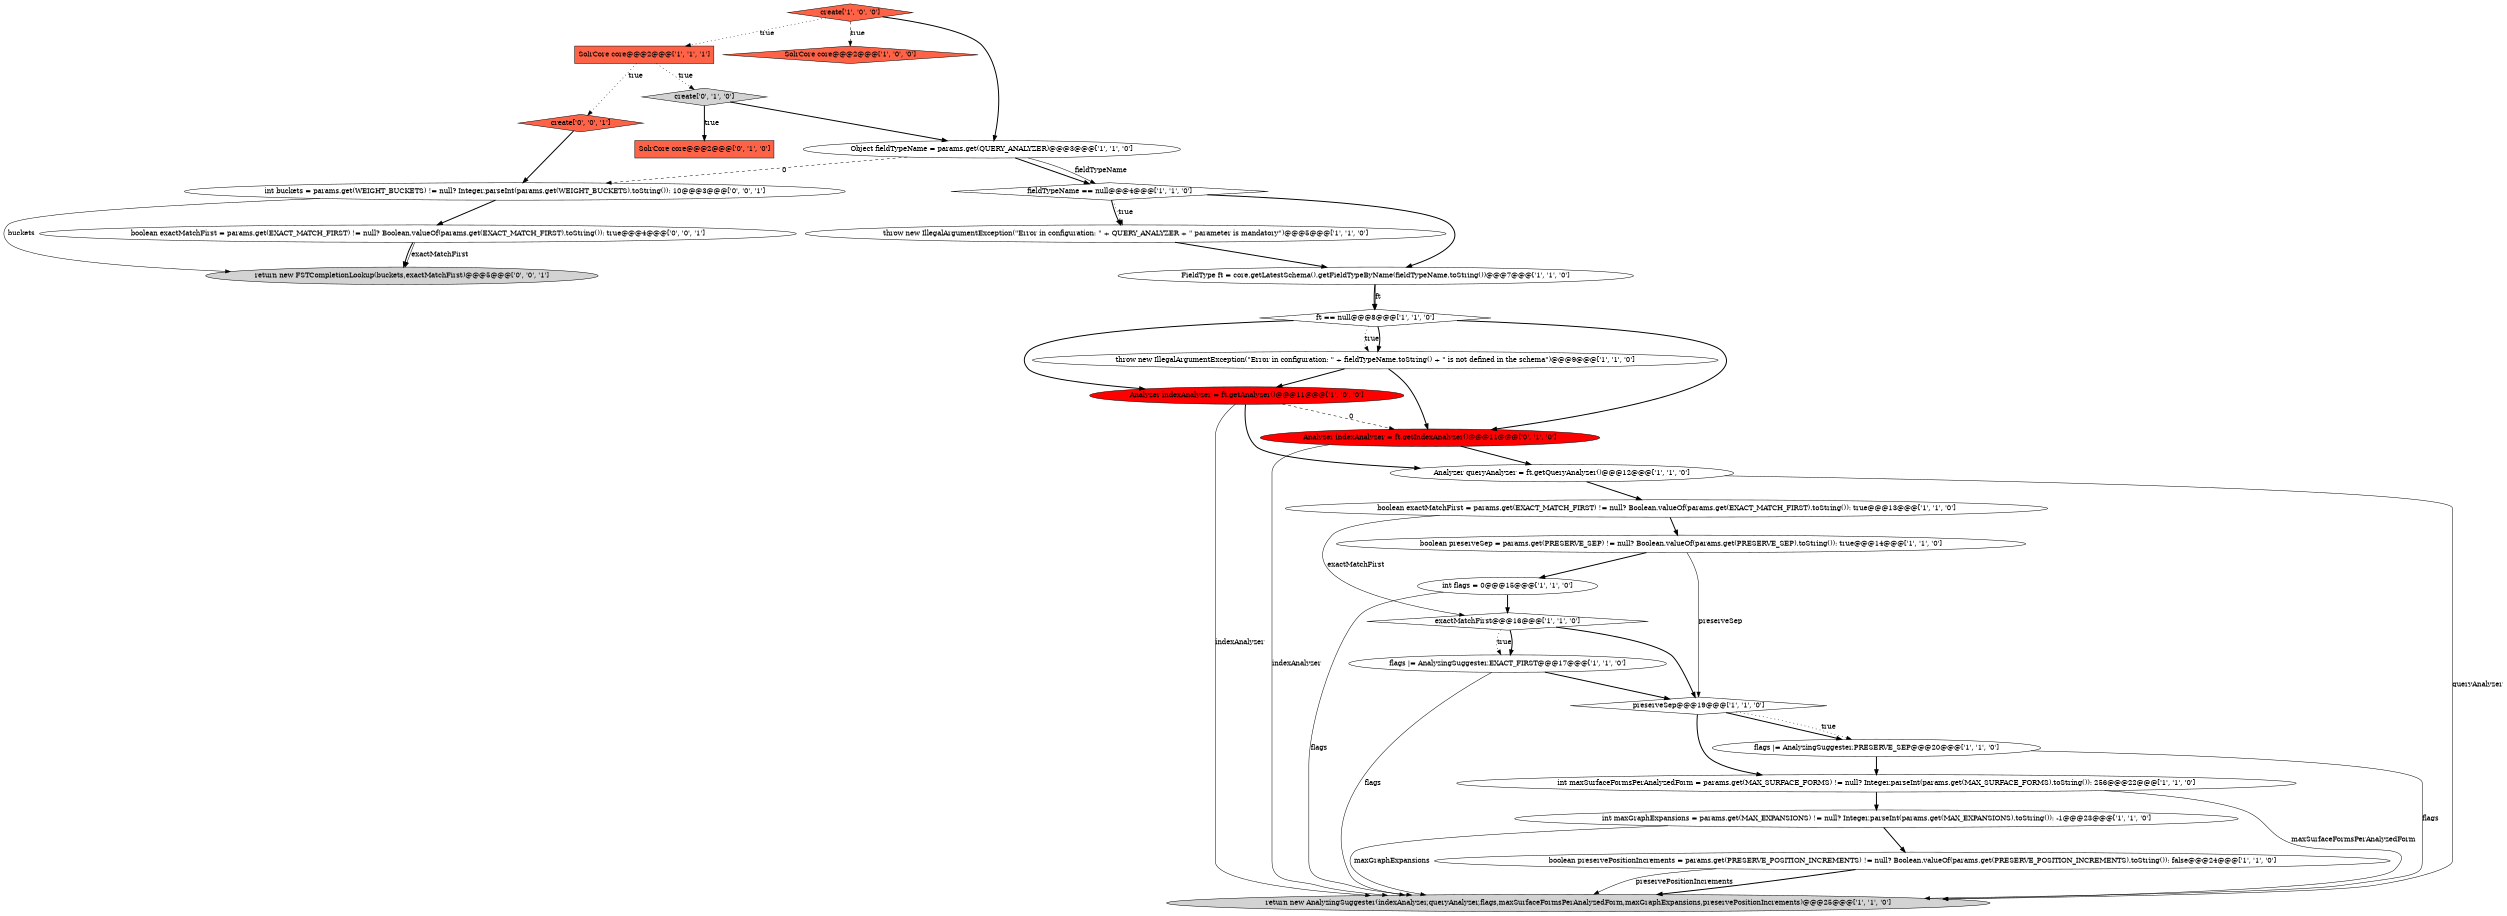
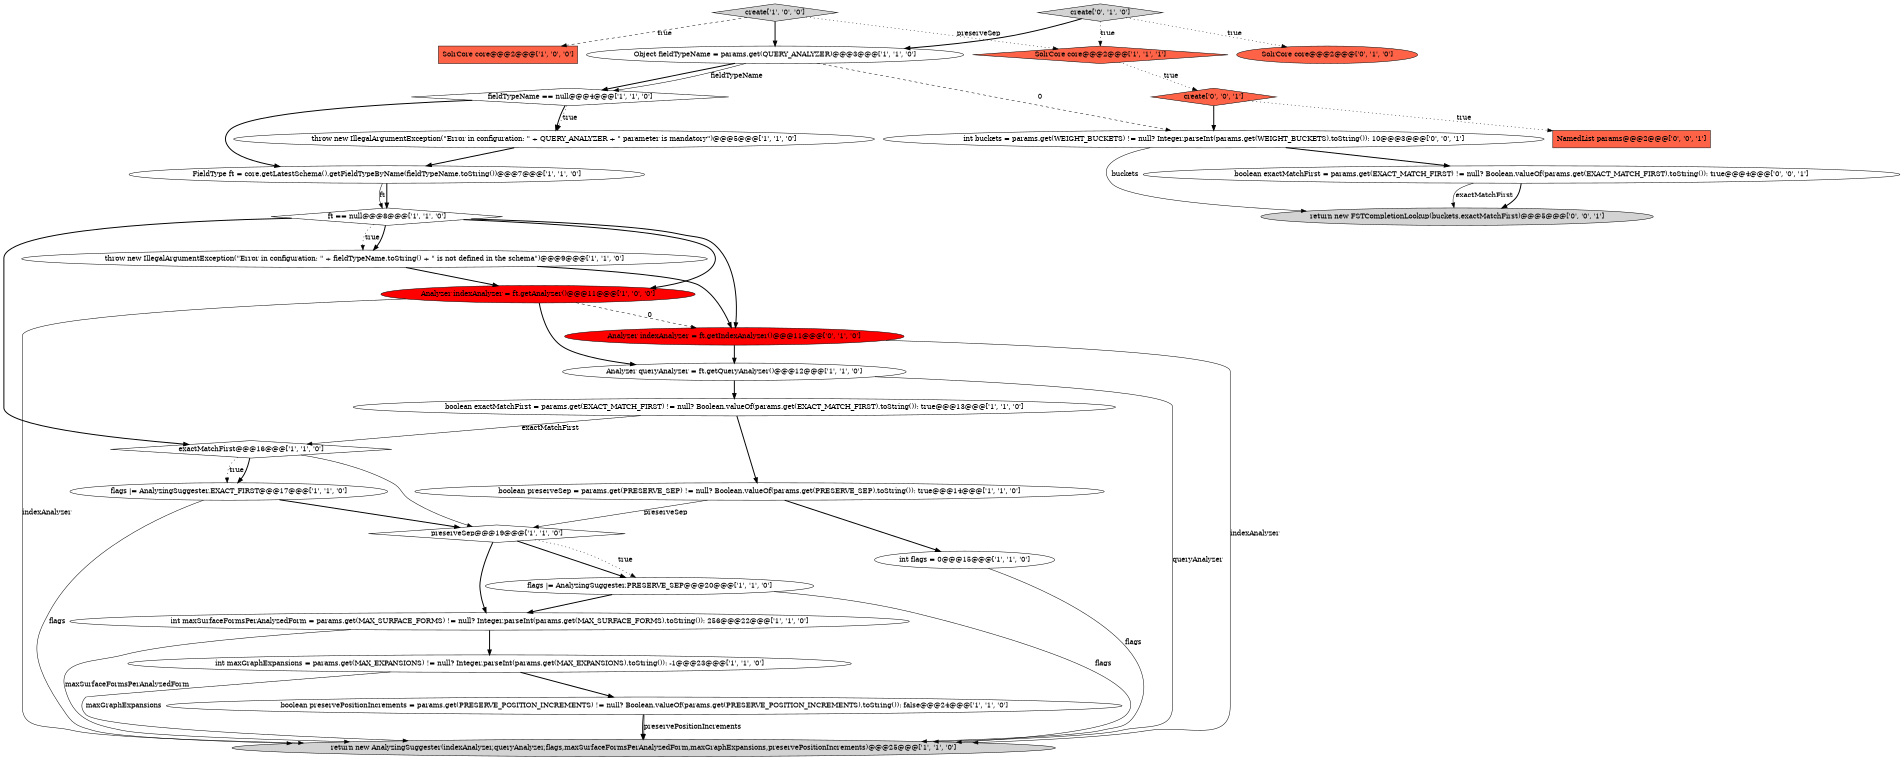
node "create['1', '0', '0']": fillcolor tomato -> lightgray
edge "create['1', '0', '0']" -> "SolrCore core@@@2@@@['1', '1', '1']": label "true" -> "preserveSep"
node "SolrCore core@@@2@@@['1', '1', '1']": shape box -> diamond
node "SolrCore core@@@2@@@['1', '0', '0']": shape diamond -> box
edge "SolrCore core@@@2@@@['1', '1', '1']" -> "create['0', '1', '0']": reversed
edge "create['0', '1', '0']" -> "SolrCore core@@@2@@@['0', '1', '0']": style bold -> dotted
node "NamedList params@@@2@@@['0', '0', '1']": added
node "SolrCore core@@@2@@@['0', '1', '0']": shape box -> ellipse
edge "int flags = 0@@@15@@@['1', '1', '0']" -> "exactMatchFirst@@@16@@@['1', '1', '0']": now "ft == null@@@8@@@['1', '1', '0']" -> "exactMatchFirst@@@16@@@['1', '1', '0']"
edge "exactMatchFirst@@@16@@@['1', '1', '0']" -> "preserveSep@@@19@@@['1', '1', '0']": style bold -> solid
